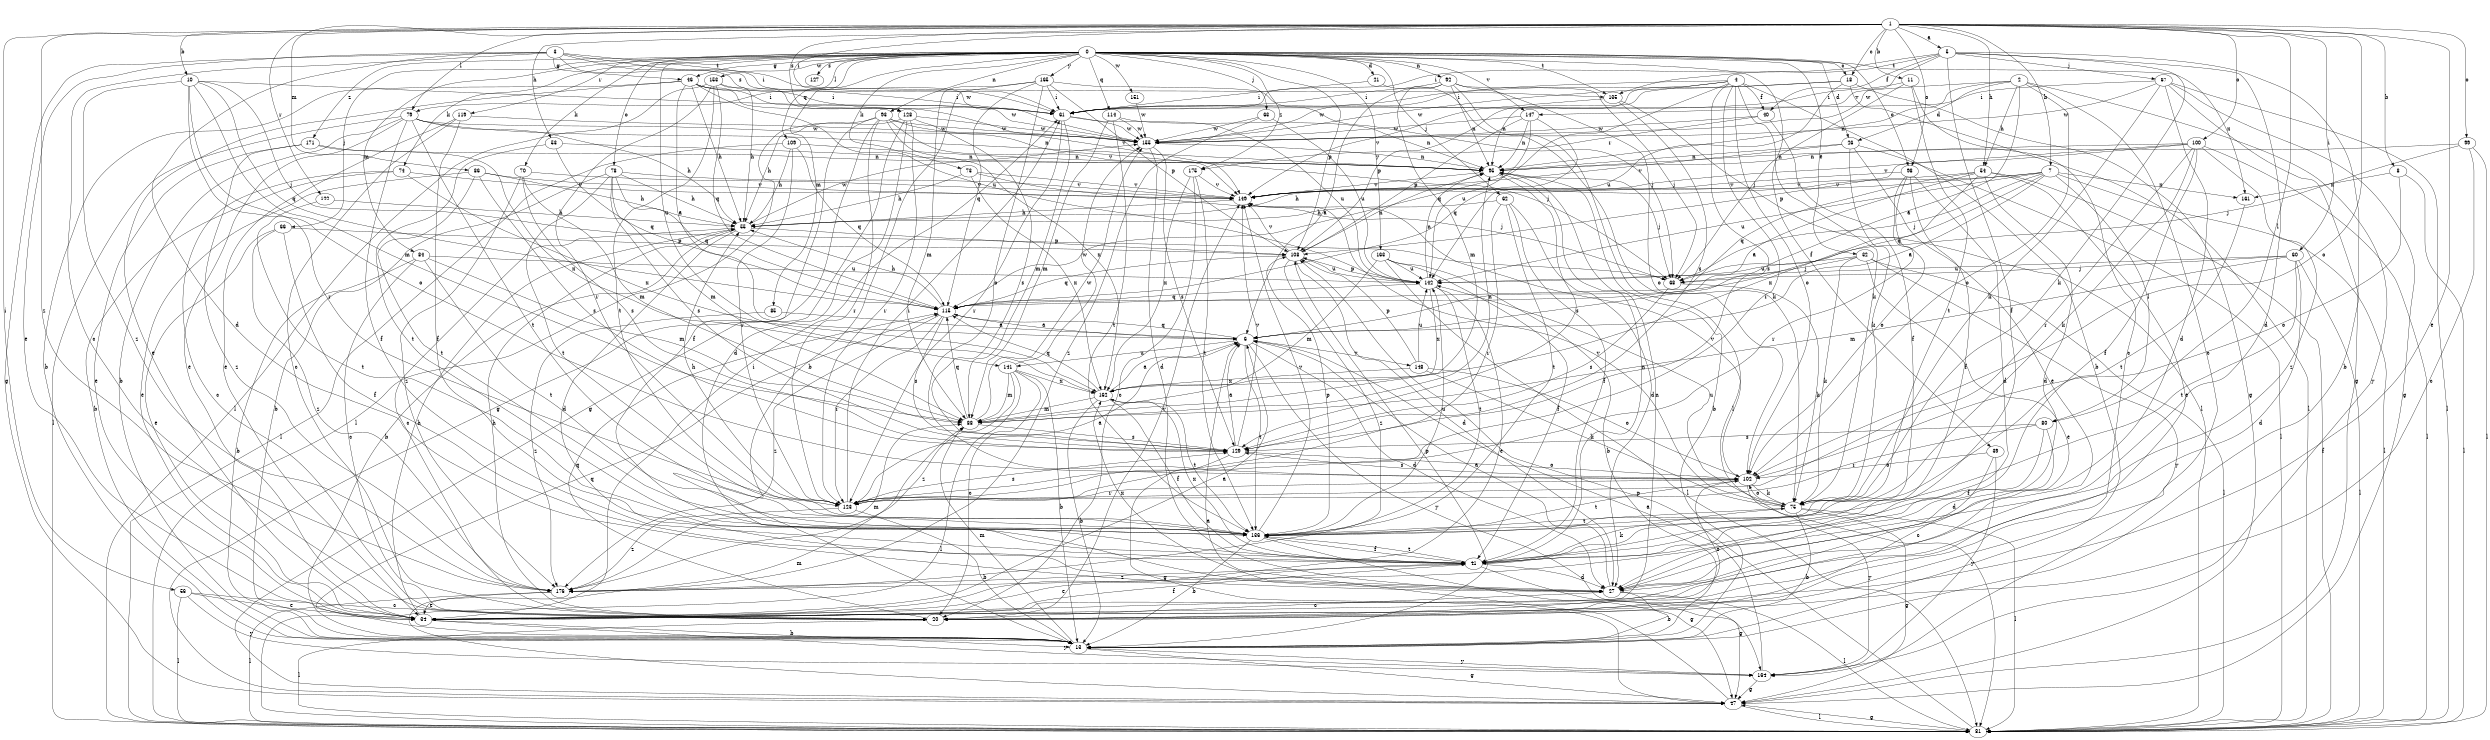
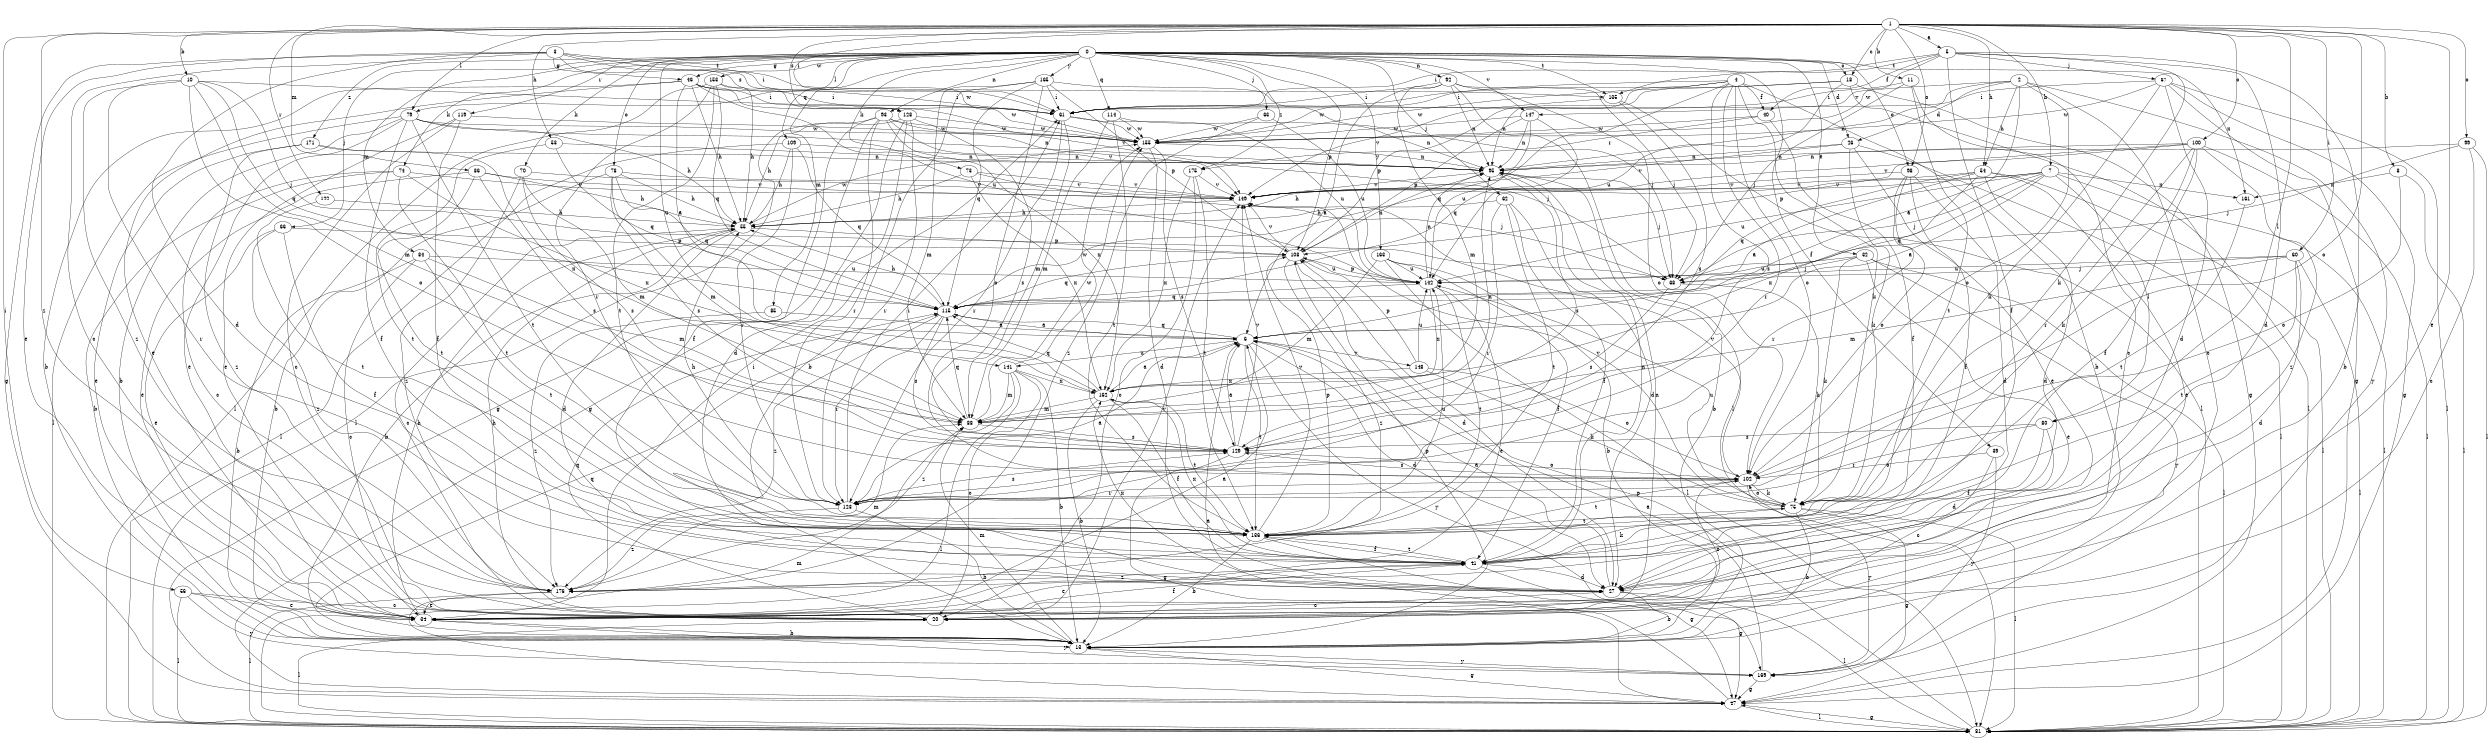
node "127": removed
node "21": removed
node "151": removed
edge "10" -> "123": now "10" -> "27"
edge "54" -> "81": label "f" -> "l"
edge "78" -> "136": now "74" -> "136"
node "164": label "164" -> "169"
